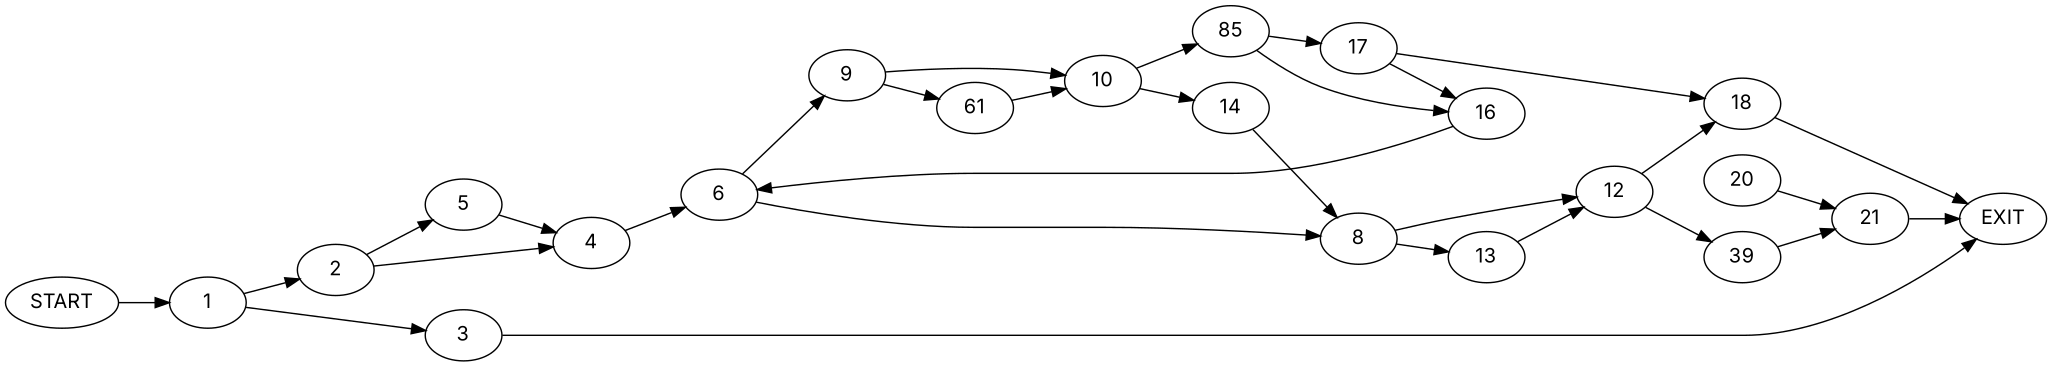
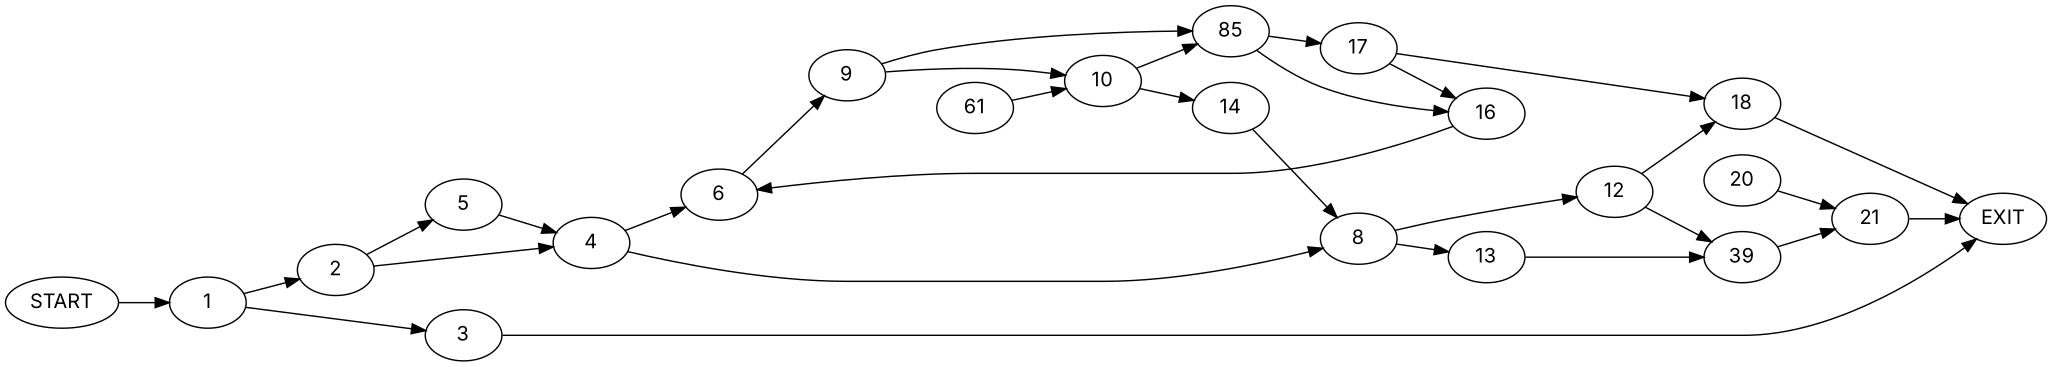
edge "9" -> "61": now "9" -> "85"
edge "6" -> "8": now "4" -> "8"
edge "13" -> "12": now "13" -> "39"
